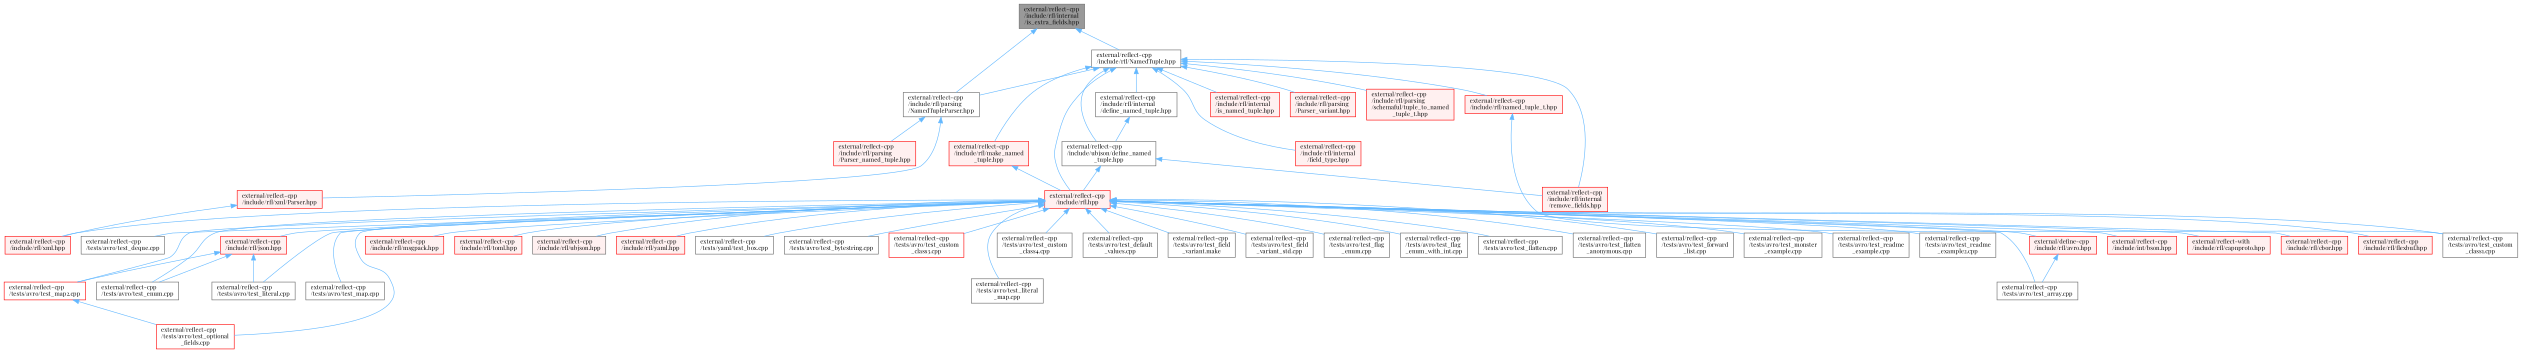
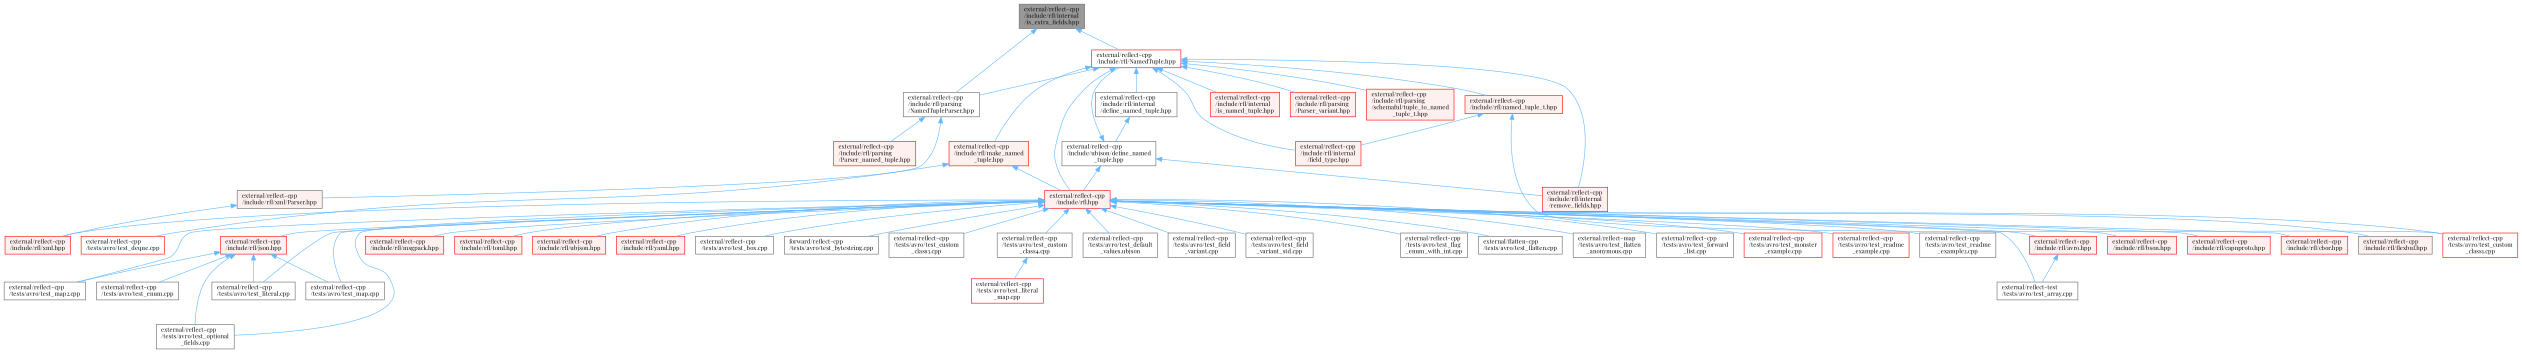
node "external/reflect-cpp /include/rfl/NamedTuple.hpp": color grey40 -> red
edge "external/reflect-cpp /include/ubjson/define_named _tuple.hpp" -> "external/reflect-cpp /include/rfl/NamedTuple.hpp": reversed
edge "external/reflect-cpp /include/rfl/internal /field_type.hpp" -> "external/reflect-cpp /include/rfl/named_tuple_t.hpp": added
node "external/reflect-cpp /include/rfl/xml/Parser.hpp": color red -> grey40
edge "external/reflect-cpp /tests/avro/test_enum.cpp" -> "external/reflect-cpp /include/rfl.hpp": removed
edge "external/reflect-cpp /tests/avro/test_deque.cpp" -> "external/reflect-cpp /include/rfl.hpp": now "external/reflect-cpp /tests/avro/test_deque.cpp" -> "external/reflect-cpp /include/rfl/make_named _tuple.hpp"
edge "external/reflect-cpp /tests/avro/test_literal _map.cpp" -> "external/reflect-cpp /include/rfl.hpp": now "external/reflect-cpp /tests/avro/test_literal _map.cpp" -> "external/reflect-cpp /tests/avro/test_custom _class4.cpp"
node "external/reflect-cpp /tests/avro/test_deque.cpp": color grey40 -> red
node "external/reflect-cpp /include/rfl/ubjson.hpp": color grey40 -> red
node "external/reflect-cpp /tests/yaml/test_box.cpp": label "external/reflect-cpp /tests/yaml/test_box.cpp" -> "external/reflect-cpp /tests/avro/test_box.cpp"
node "external/reflect-cpp /tests/avro/test_bytestring.cpp": label "external/reflect-cpp /tests/avro/test_bytestring.cpp" -> "forward/reflect-cpp /tests/avro/test_bytestring.cpp"
node "external/reflect-cpp /tests/avro/test_custom _class3.cpp": color red -> grey40
node "external/reflect-cpp /tests/avro/test_default _values.cpp": label "external/reflect-cpp /tests/avro/test_default _values.cpp" -> "external/reflect-cpp /tests/avro/test_default _values.ubjson"
node "external/reflect-cpp /tests/avro/test_field _variant.make": label "external/reflect-cpp /tests/avro/test_field _variant.make" -> "external/reflect-cpp /tests/avro/test_field _variant.cpp"
node "external/reflect-cpp /tests/avro/test_flag _enum.cpp": removed
node "external/reflect-cpp /tests/avro/test_flatten.cpp": label "external/reflect-cpp /tests/avro/test_flatten.cpp" -> "external/flatten-cpp /tests/avro/test_flatten.cpp"
node "external/reflect-cpp /tests/avro/test_flatten _anonymous.cpp": label "external/reflect-cpp /tests/avro/test_flatten _anonymous.cpp" -> "external/reflect-map /tests/avro/test_flatten _anonymous.cpp"
node "external/reflect-cpp /tests/avro/test_monster _example.cpp": color grey40 -> red
node "external/reflect-cpp /tests/avro/test_readme _example.cpp": color grey40 -> red
node "external/define-cpp /include/rfl/avro.hpp": label "external/define-cpp /include/rfl/avro.hpp" -> "external/reflect-cpp /include/rfl/avro.hpp"
node "external/reflect-cpp /include/int/bson.hpp": label "external/reflect-cpp /include/int/bson.hpp" -> "external/reflect-cpp /include/rfl/bson.hpp"
node "external/reflect-with /include/rfl/capnproto.hpp": label "external/reflect-with /include/rfl/capnproto.hpp" -> "external/reflect-cpp /include/rfl/capnproto.hpp"
node "external/reflect-cpp /include/rfl/flexbuf.hpp": color red -> grey40
node "external/reflect-cpp /tests/avro/test_custom _class1.cpp": color grey40 -> red
edge "external/reflect-cpp /tests/avro/test_map.cpp" -> "external/reflect-cpp /include/rfl/json.hpp": added
node "external/reflect-cpp /tests/avro/test_map2.cpp": color red -> grey40
node "external/reflect-cpp /tests/avro/test_literal _map.cpp": color grey40 -> red
node "external/reflect-cpp /tests/avro/test_array.cpp": label "external/reflect-cpp /tests/avro/test_array.cpp" -> "external/reflect-test /tests/avro/test_array.cpp"
edge "external/reflect-cpp /tests/avro/test_optional _fields.cpp" -> "external/reflect-cpp /tests/avro/test_map2.cpp": now "external/reflect-cpp /tests/avro/test_optional _fields.cpp" -> "external/reflect-cpp /include/rfl/json.hpp"
node "external/reflect-cpp /tests/avro/test_optional _fields.cpp": color red -> grey40
